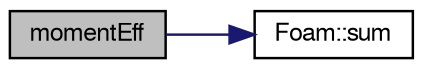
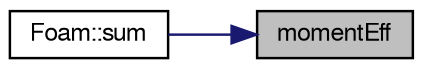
edge "momentEff" -> "Foam::sum": reversed
